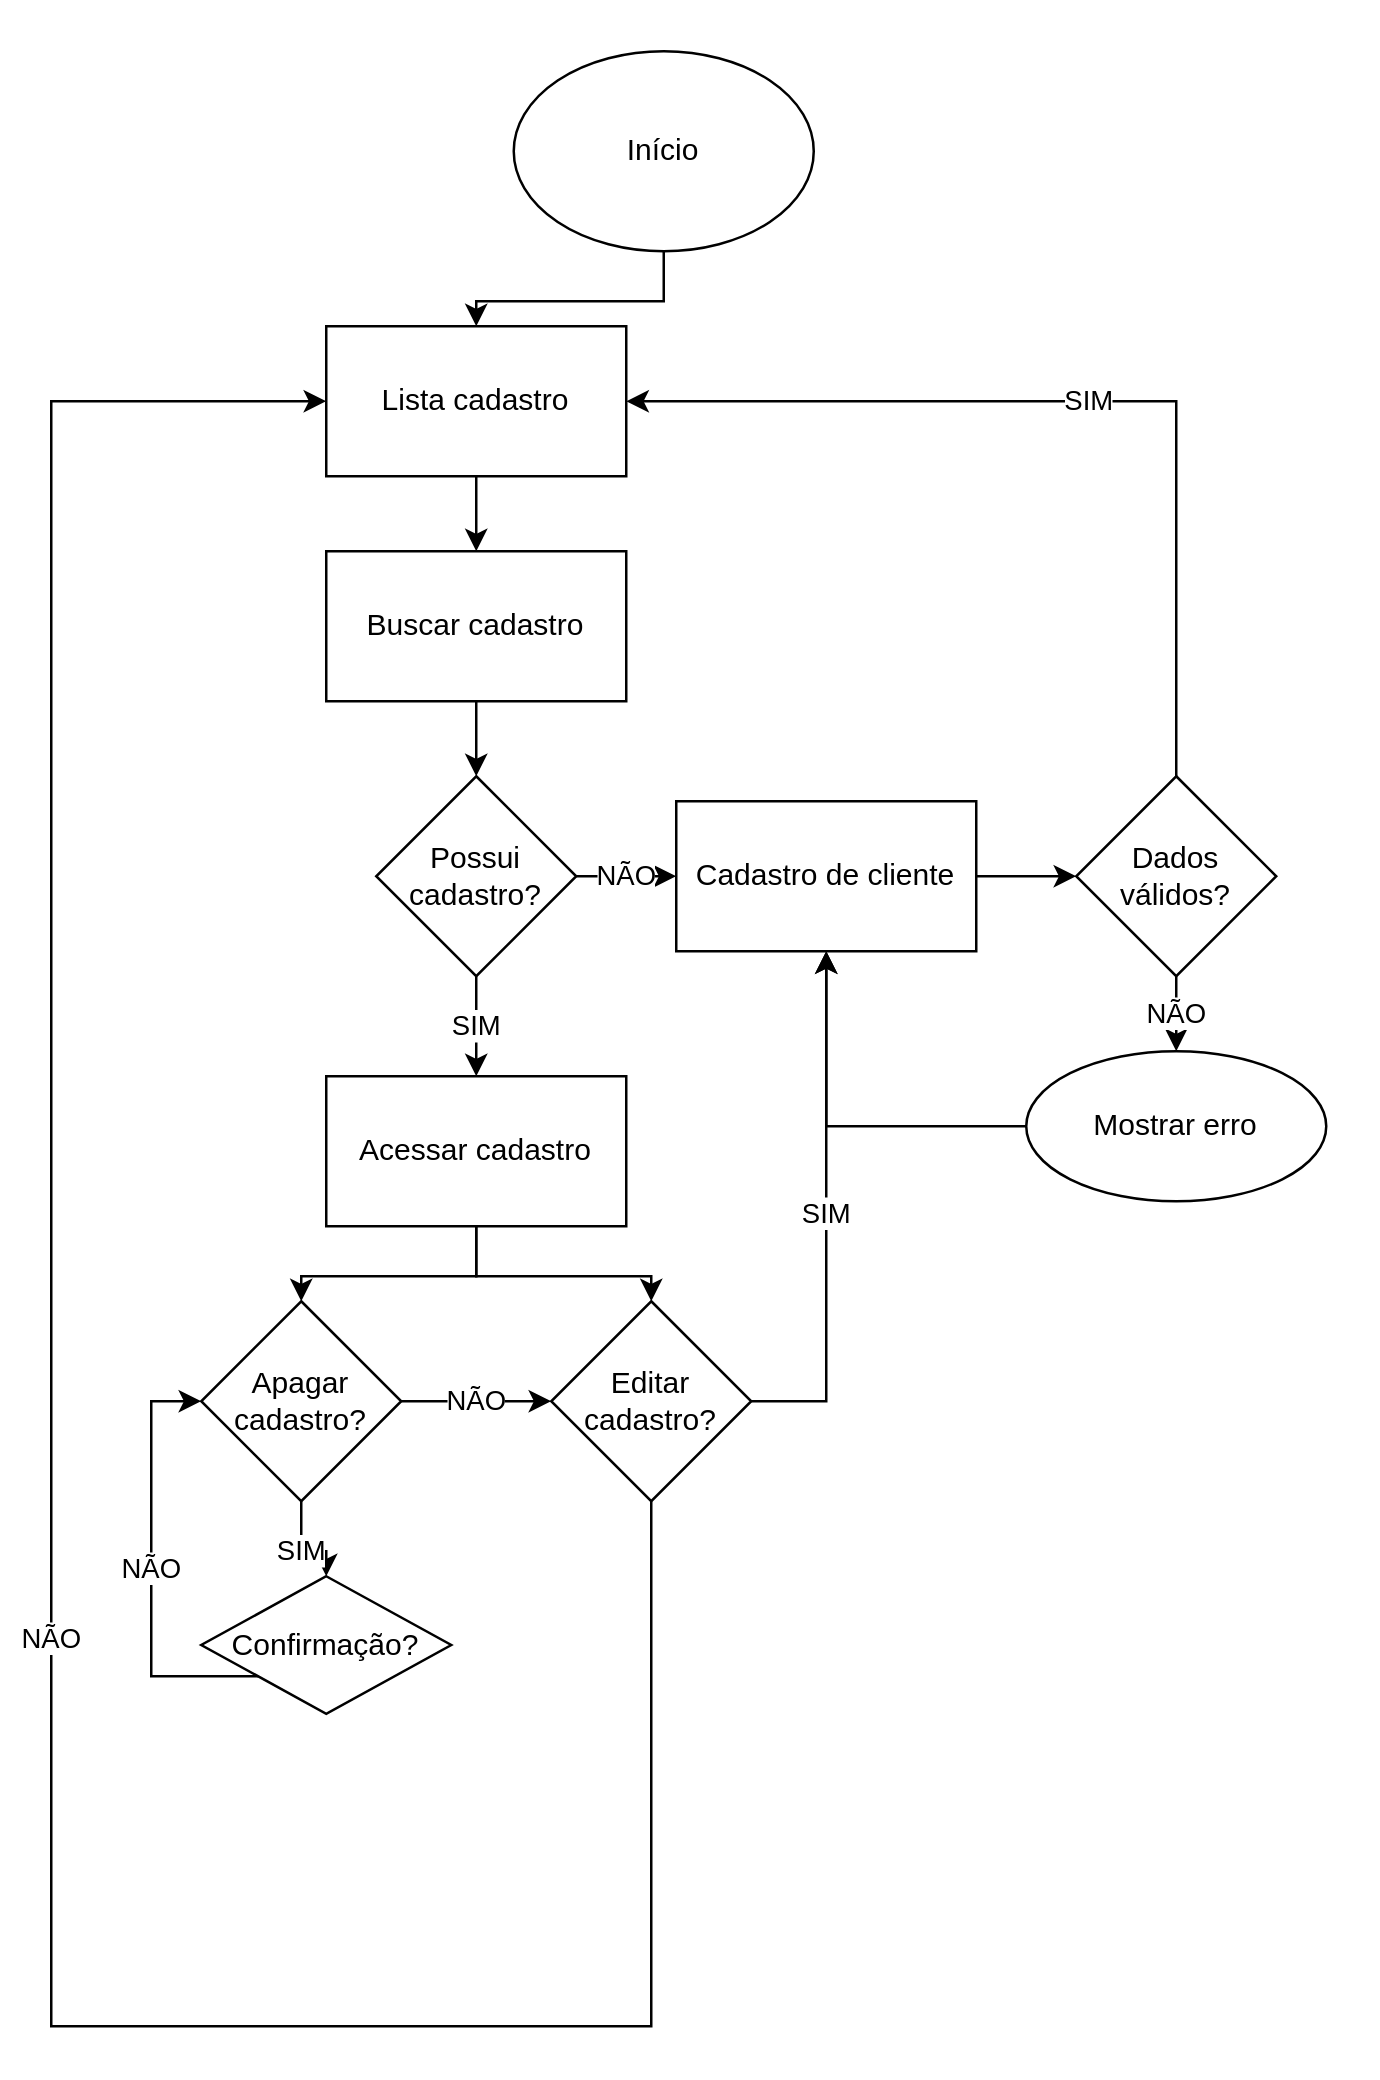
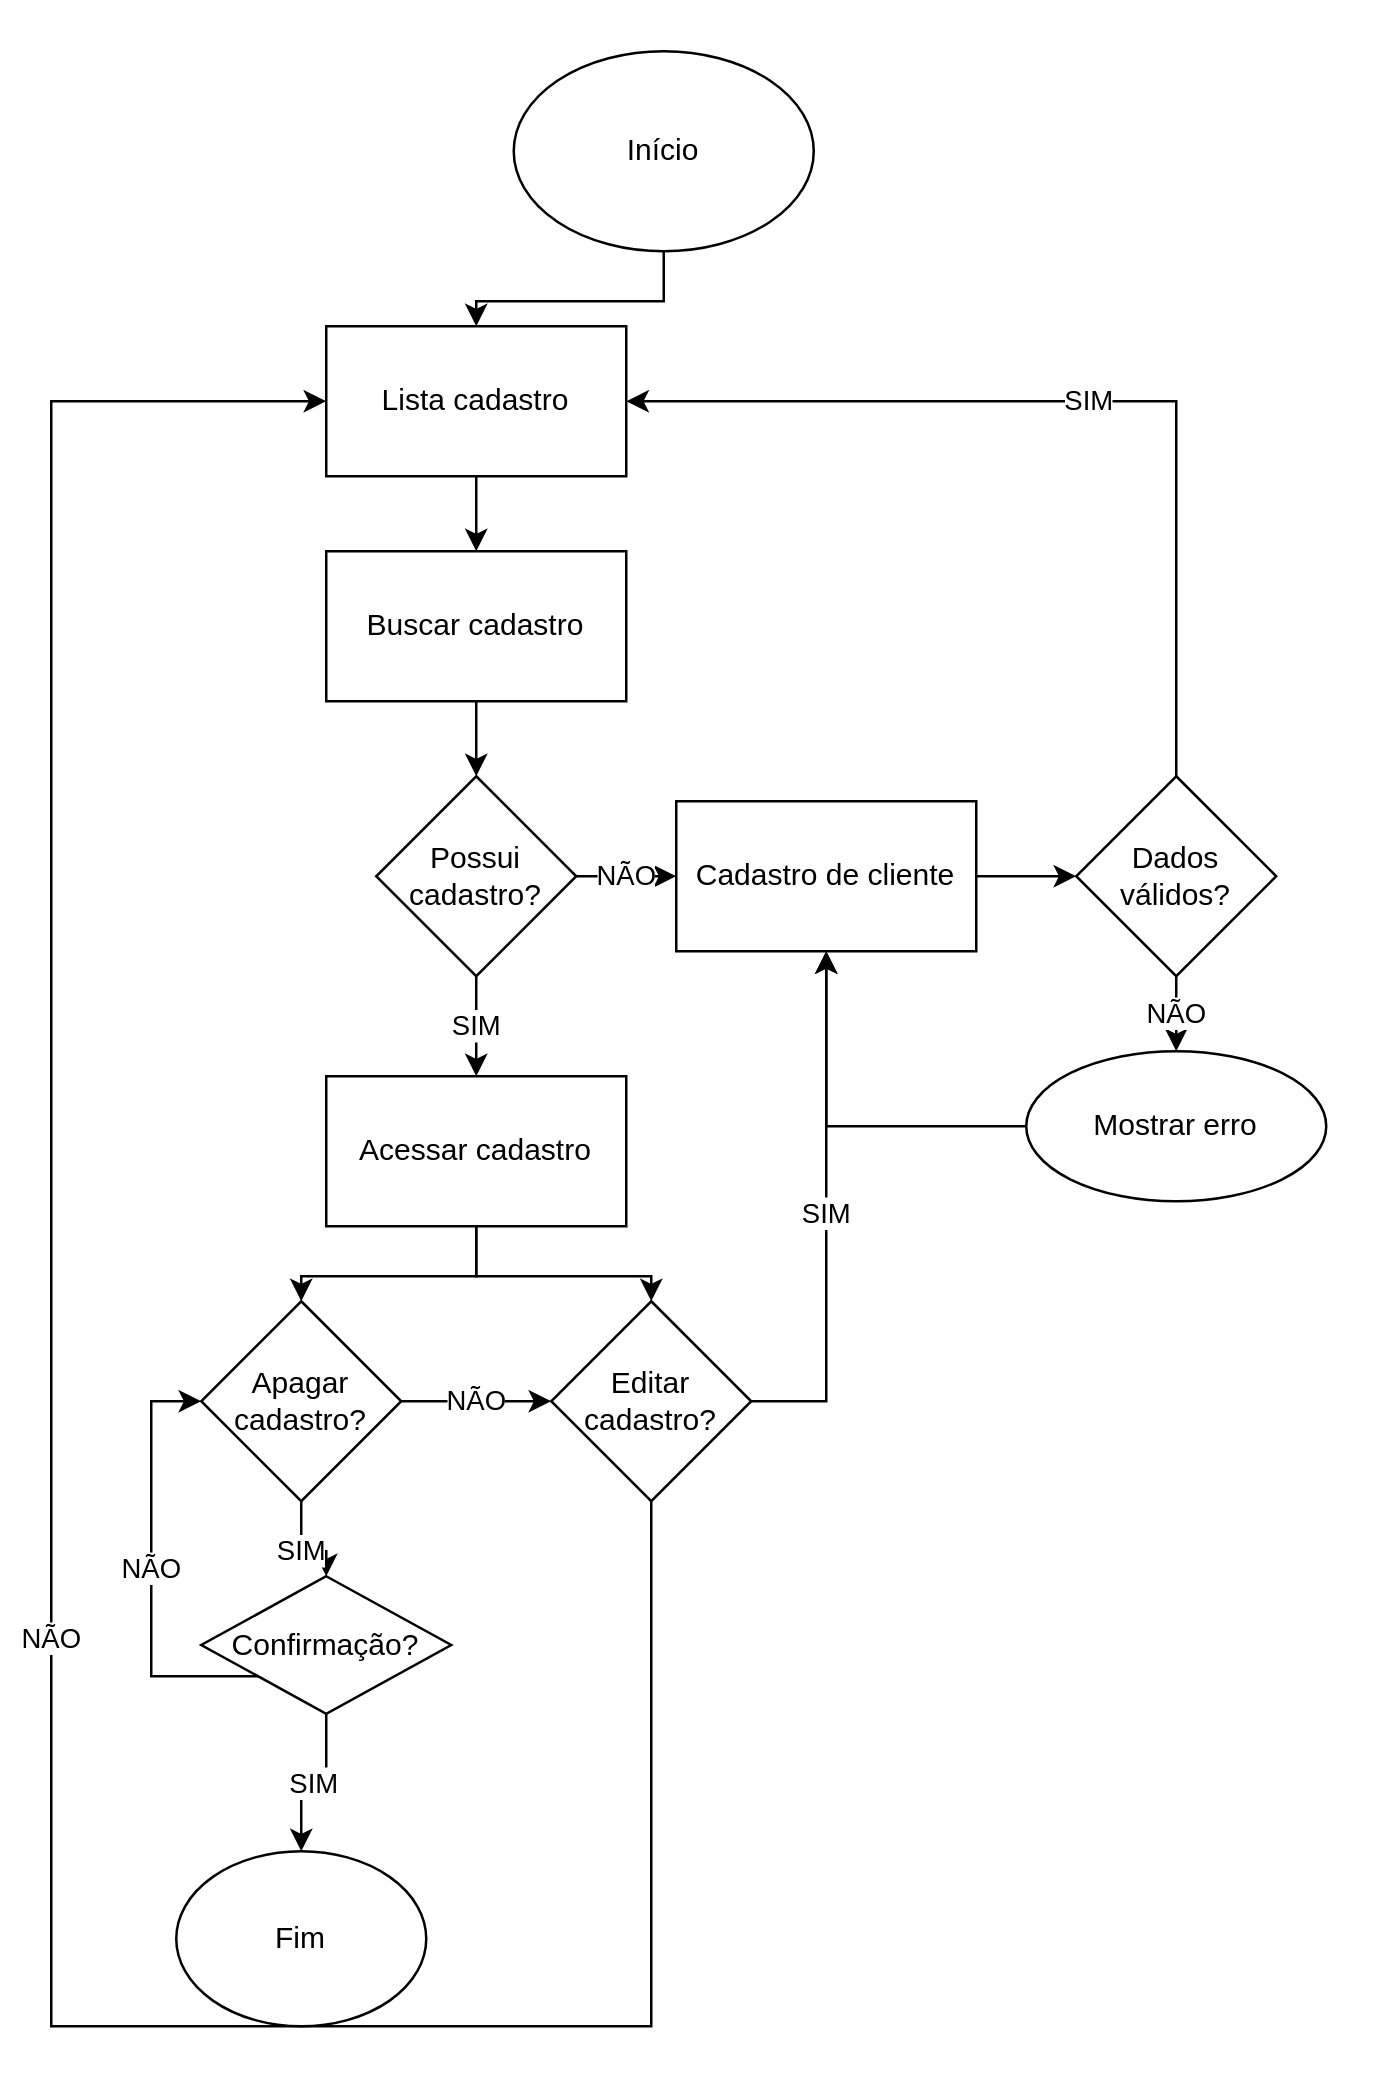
edge "Confirmação?" -> "Fim": added, label "SIM"
node "Fim": added
